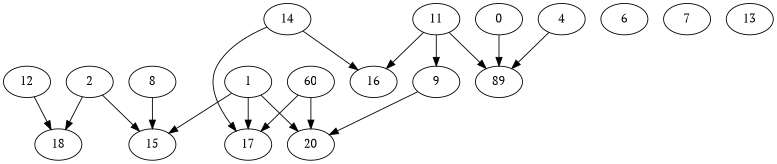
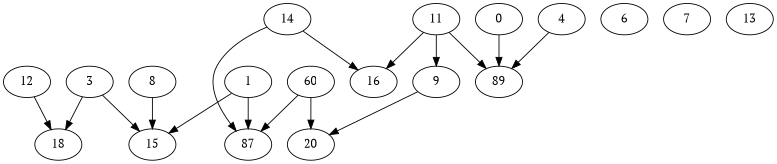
node "2": label "2" -> "3"
edge "1" -> "20": removed
node "17": label "17" -> "87"
